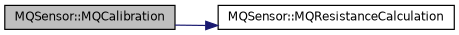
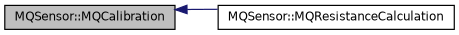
edge "MQSensor::MQCalibration" -> "MQSensor::MQResistanceCalculation": reversed
